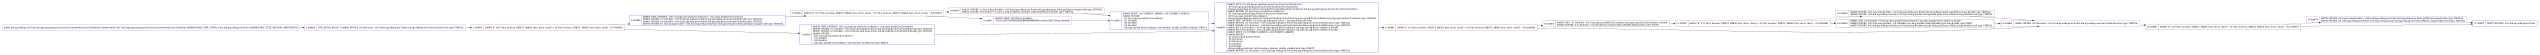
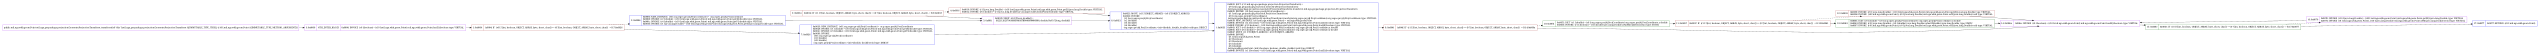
edge "2: 0x0006" -> "3: 0x0014": now "2: 0x0006" -> "5: 0x001f"
edge "16: 0x0070" -> "17: 0x0077": now "16: 0x0070" -> "14: 0x006a"
